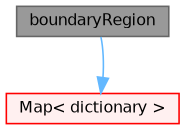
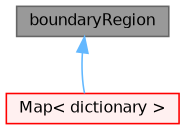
edge "boundaryRegion" -> "Map< dictionary >": reversed
